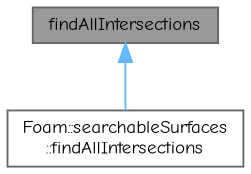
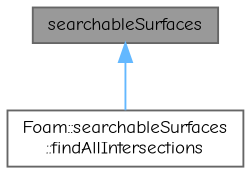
node "findAllIntersections": label "findAllIntersections" -> "searchableSurfaces"
